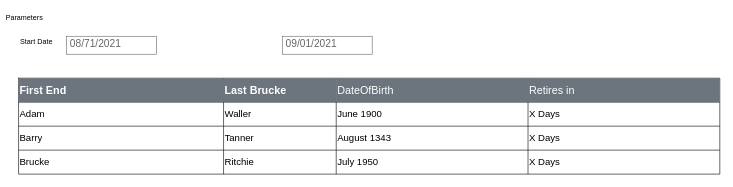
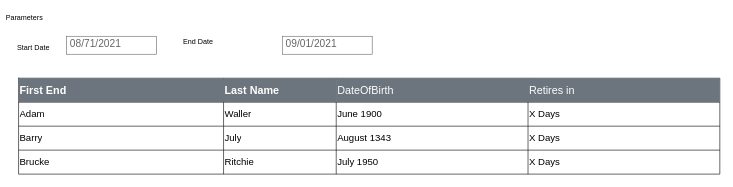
node "Start Date": moved (36, 42) -> (33, 48)
node "End Date": added
node "Last Brucke": label "Last Brucke" -> "Last Name"
node "Tanner": label "Tanner" -> "July"
